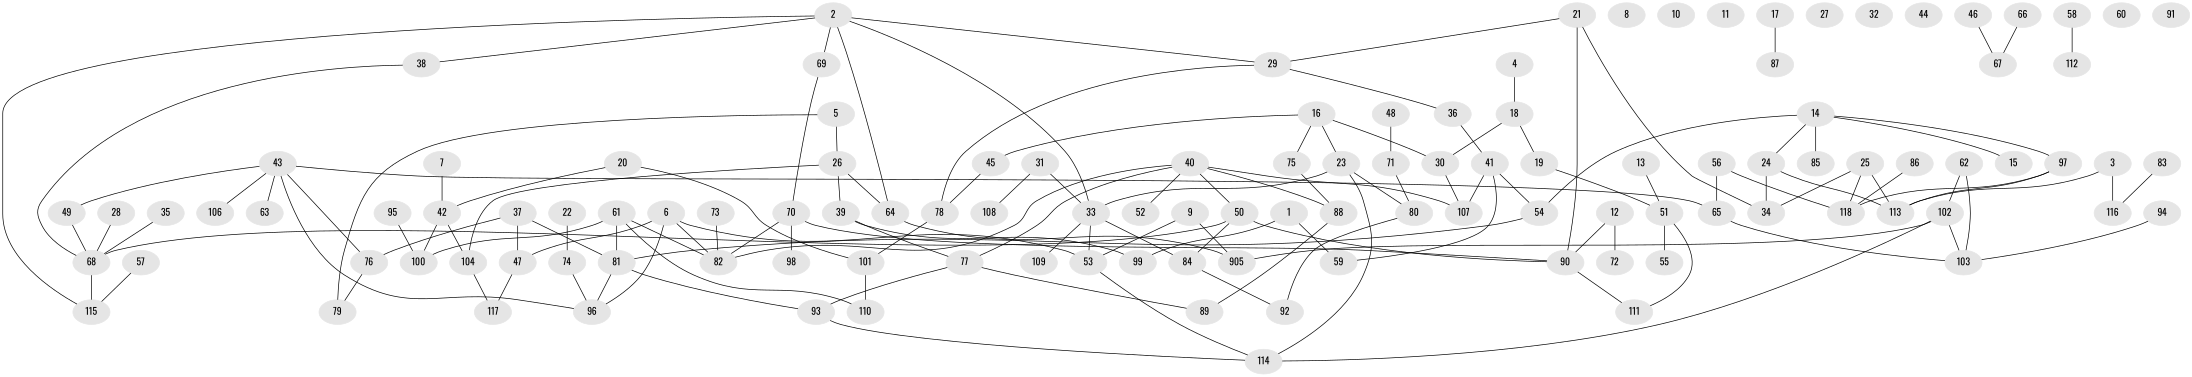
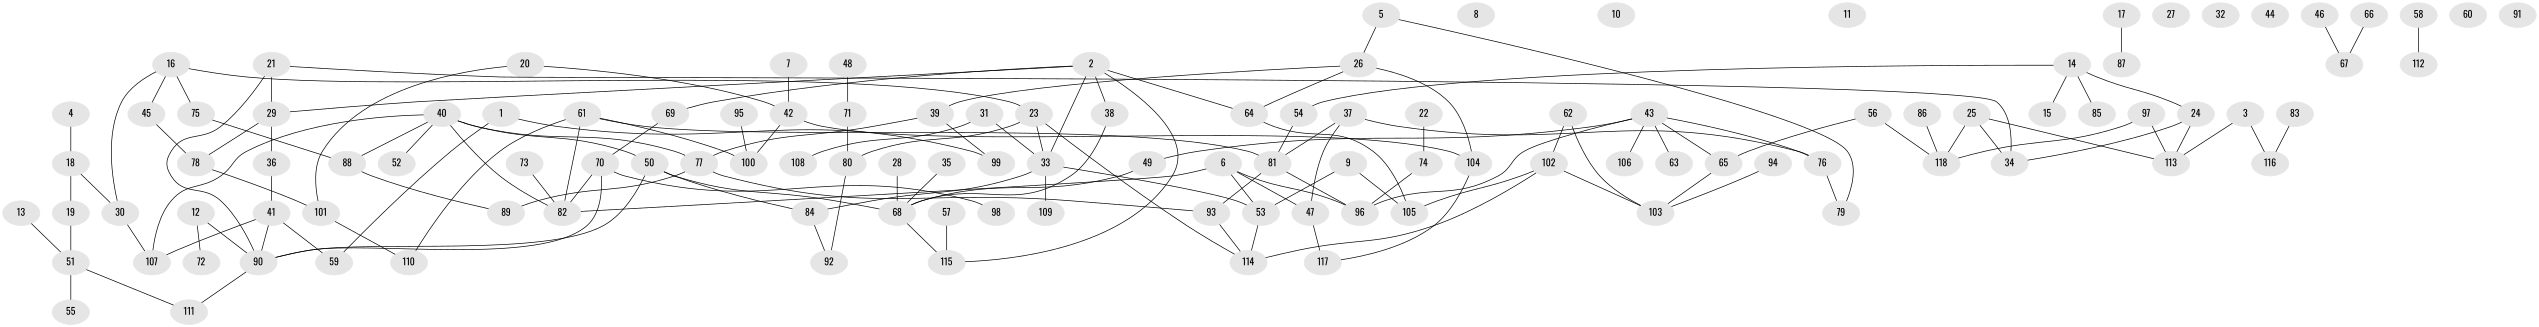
edge "14" -- "97": removed
edge "41" -- "54": now "41" -- "90"
node "905": label "905" -> "105"
